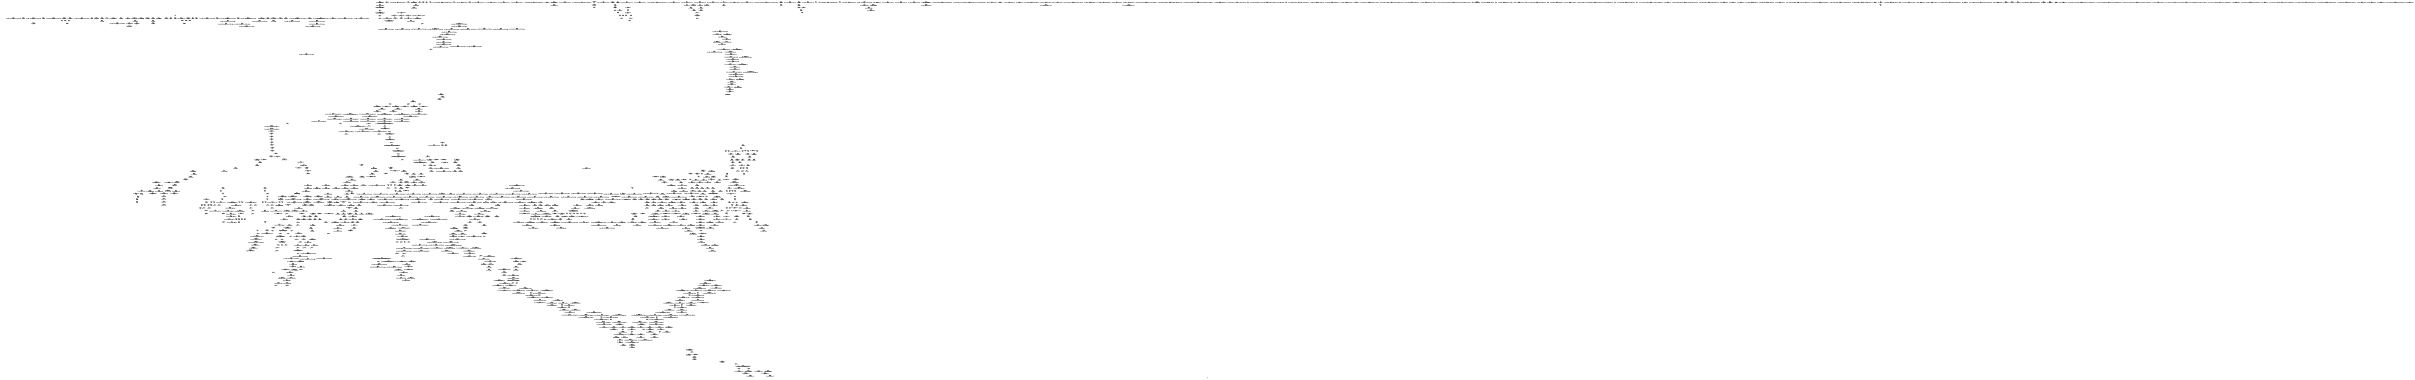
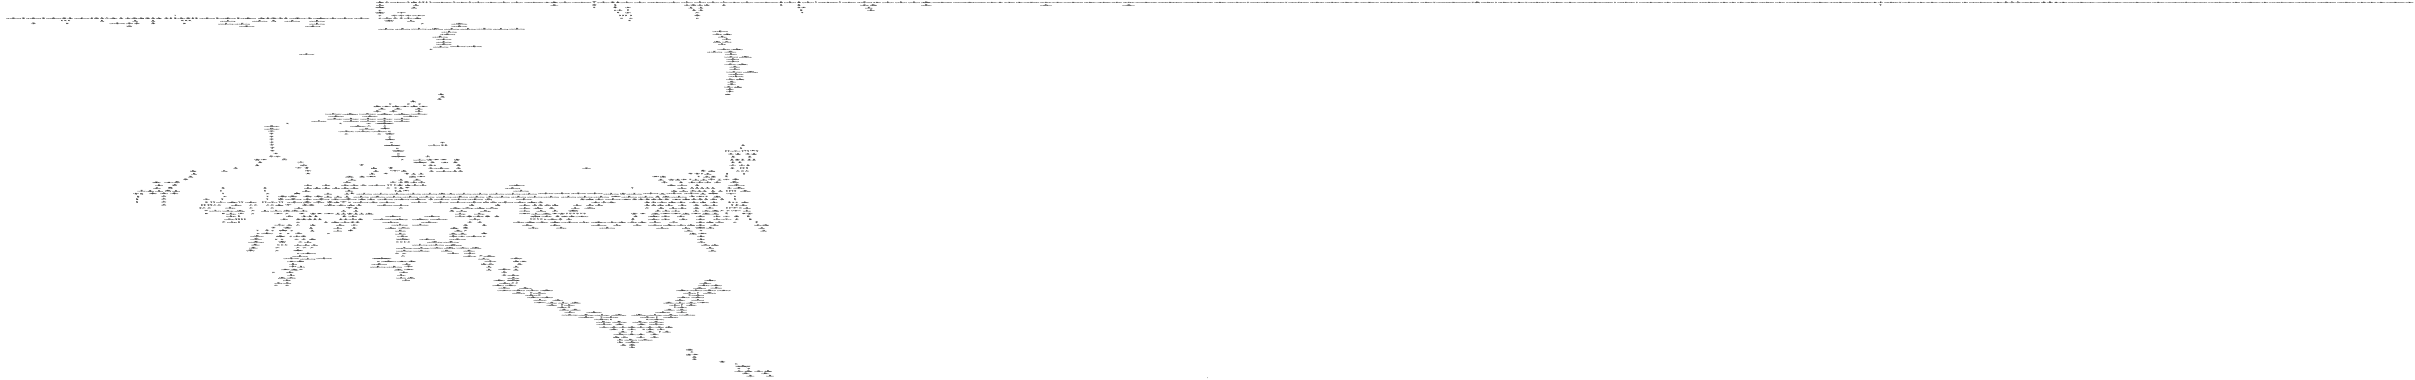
node "NodeID: 339": removed
